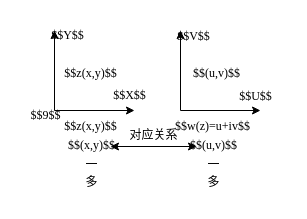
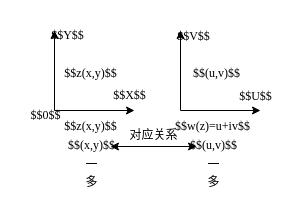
node "$$9$$": label "$$9$$" -> "$$0$$"
